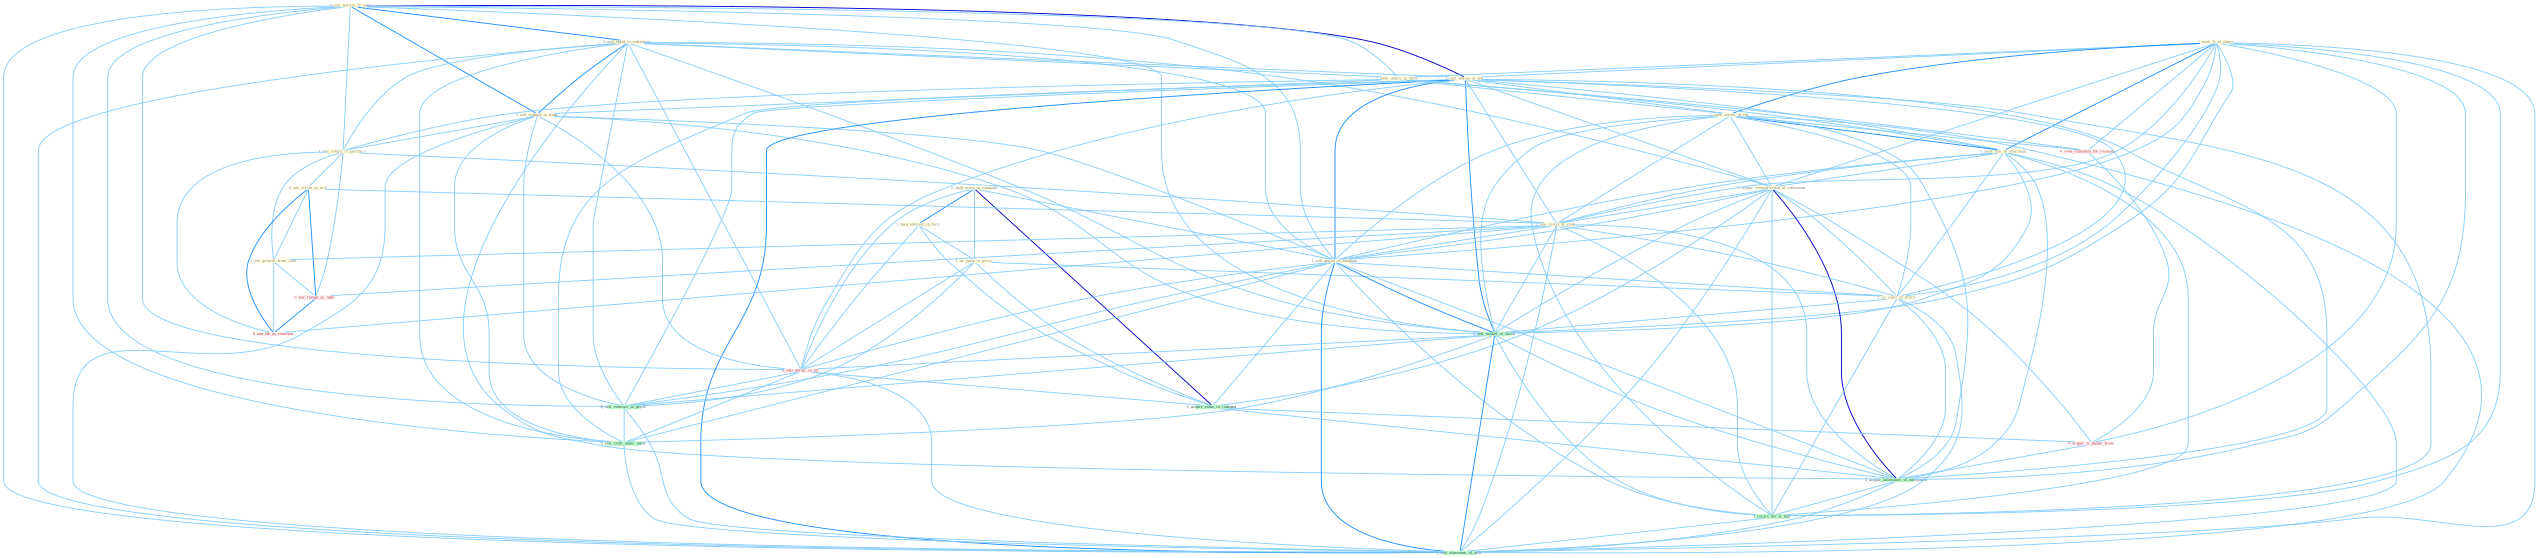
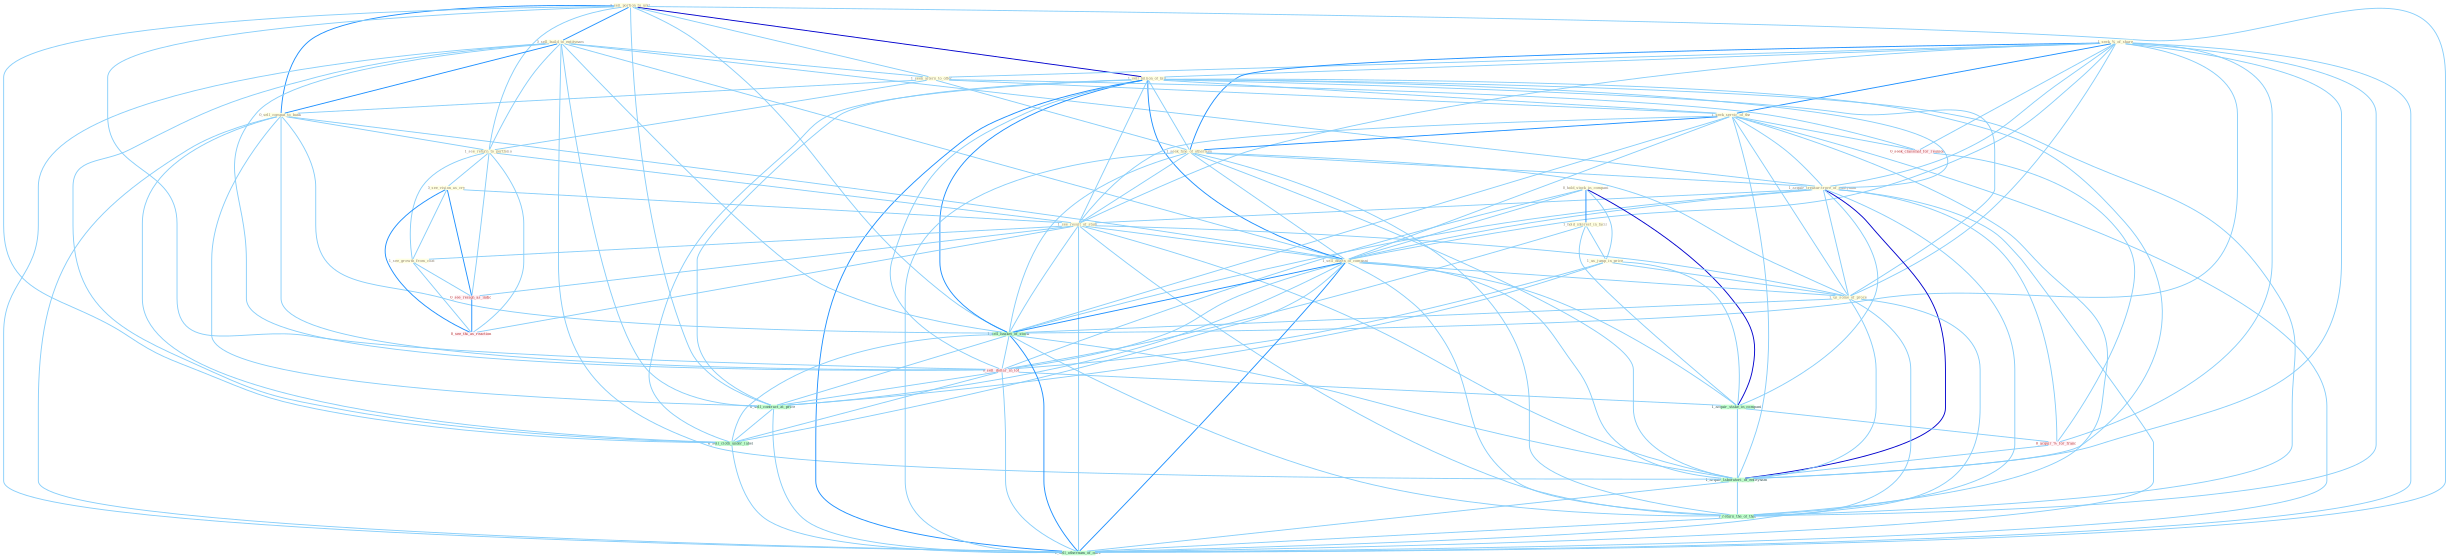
edge "0_sell_portion_to_unit" -- "1_sell_dozen_of_compani": removed
edge "0_sell_build_to_entitynam" -- "1_sell_billion_of_bill": removed
node "0_acquir_%_dollar_franc": label "0_acquir_%_dollar_franc" -> "0_acquir_%_for_franc"
